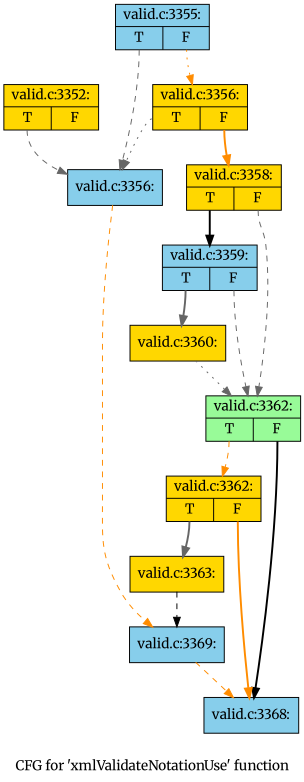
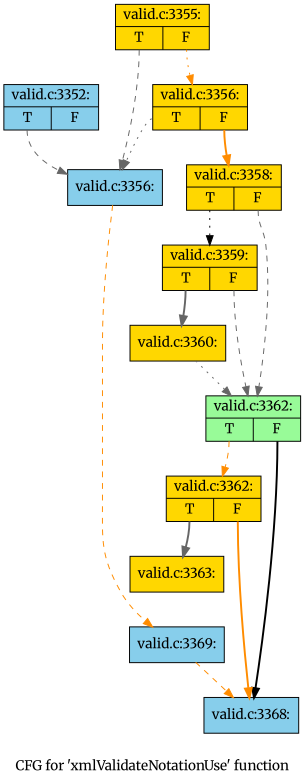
node "valid.c:3355:": fillcolor skyblue -> gold
node "valid.c:3352:": fillcolor gold -> skyblue
edge "valid.c:3358:" -> "valid.c:3359:": style bold -> dotted
node "valid.c:3359:": fillcolor skyblue -> gold
edge "valid.c:3363:" -> "valid.c:3369:": removed
